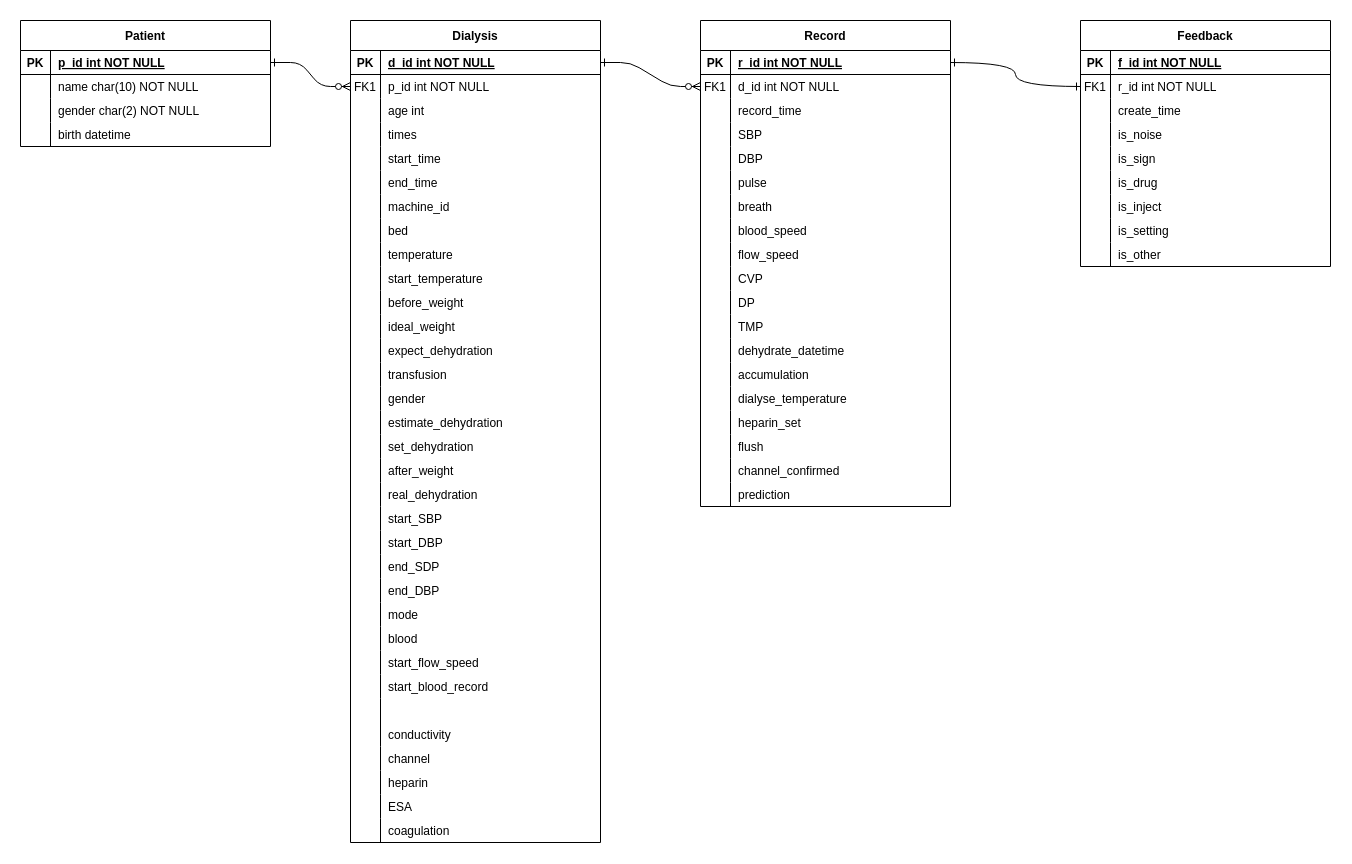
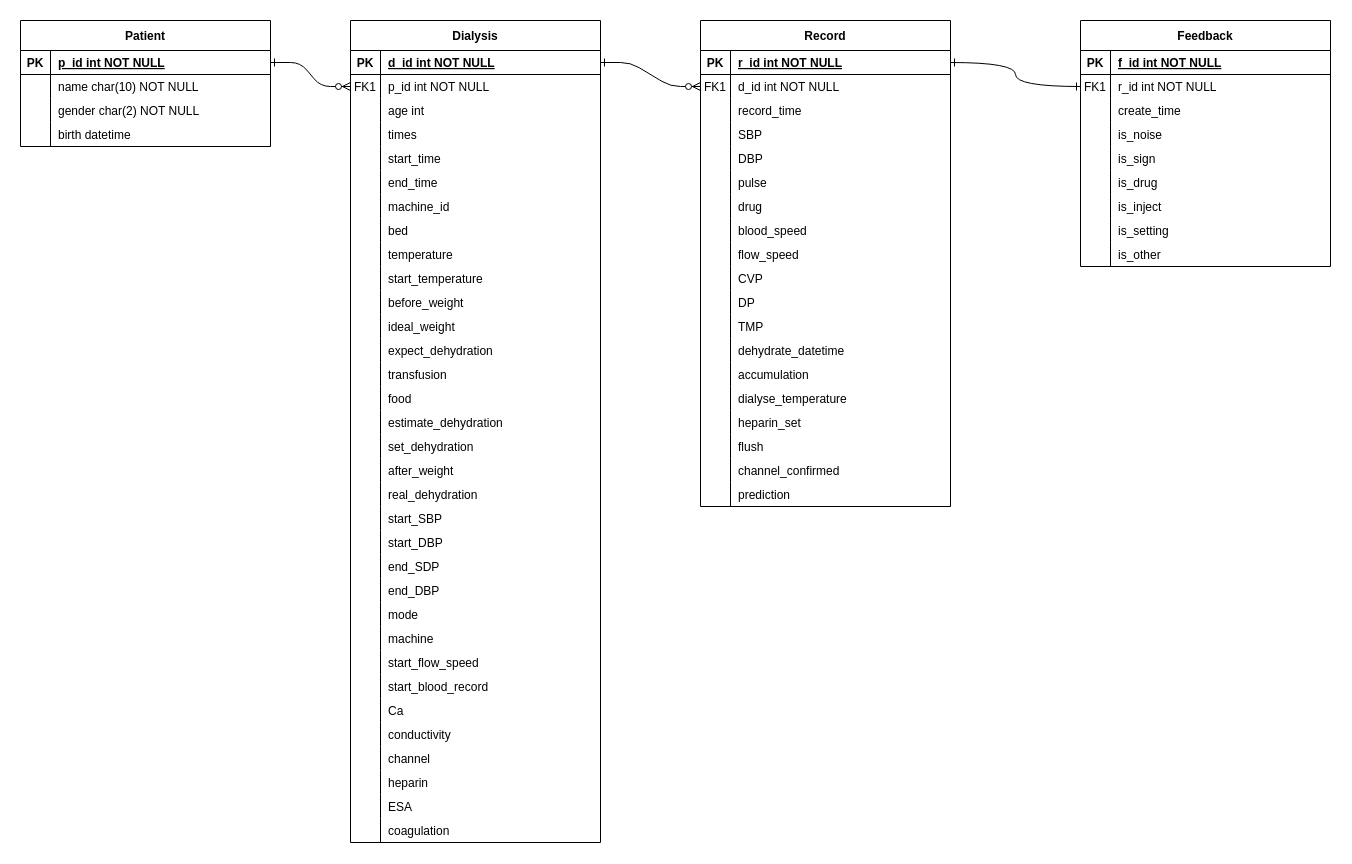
node "breath": label "breath" -> "drug"
node "gender": label "gender" -> "food"
node "blood": label "blood" -> "machine"
node "Ca": added
